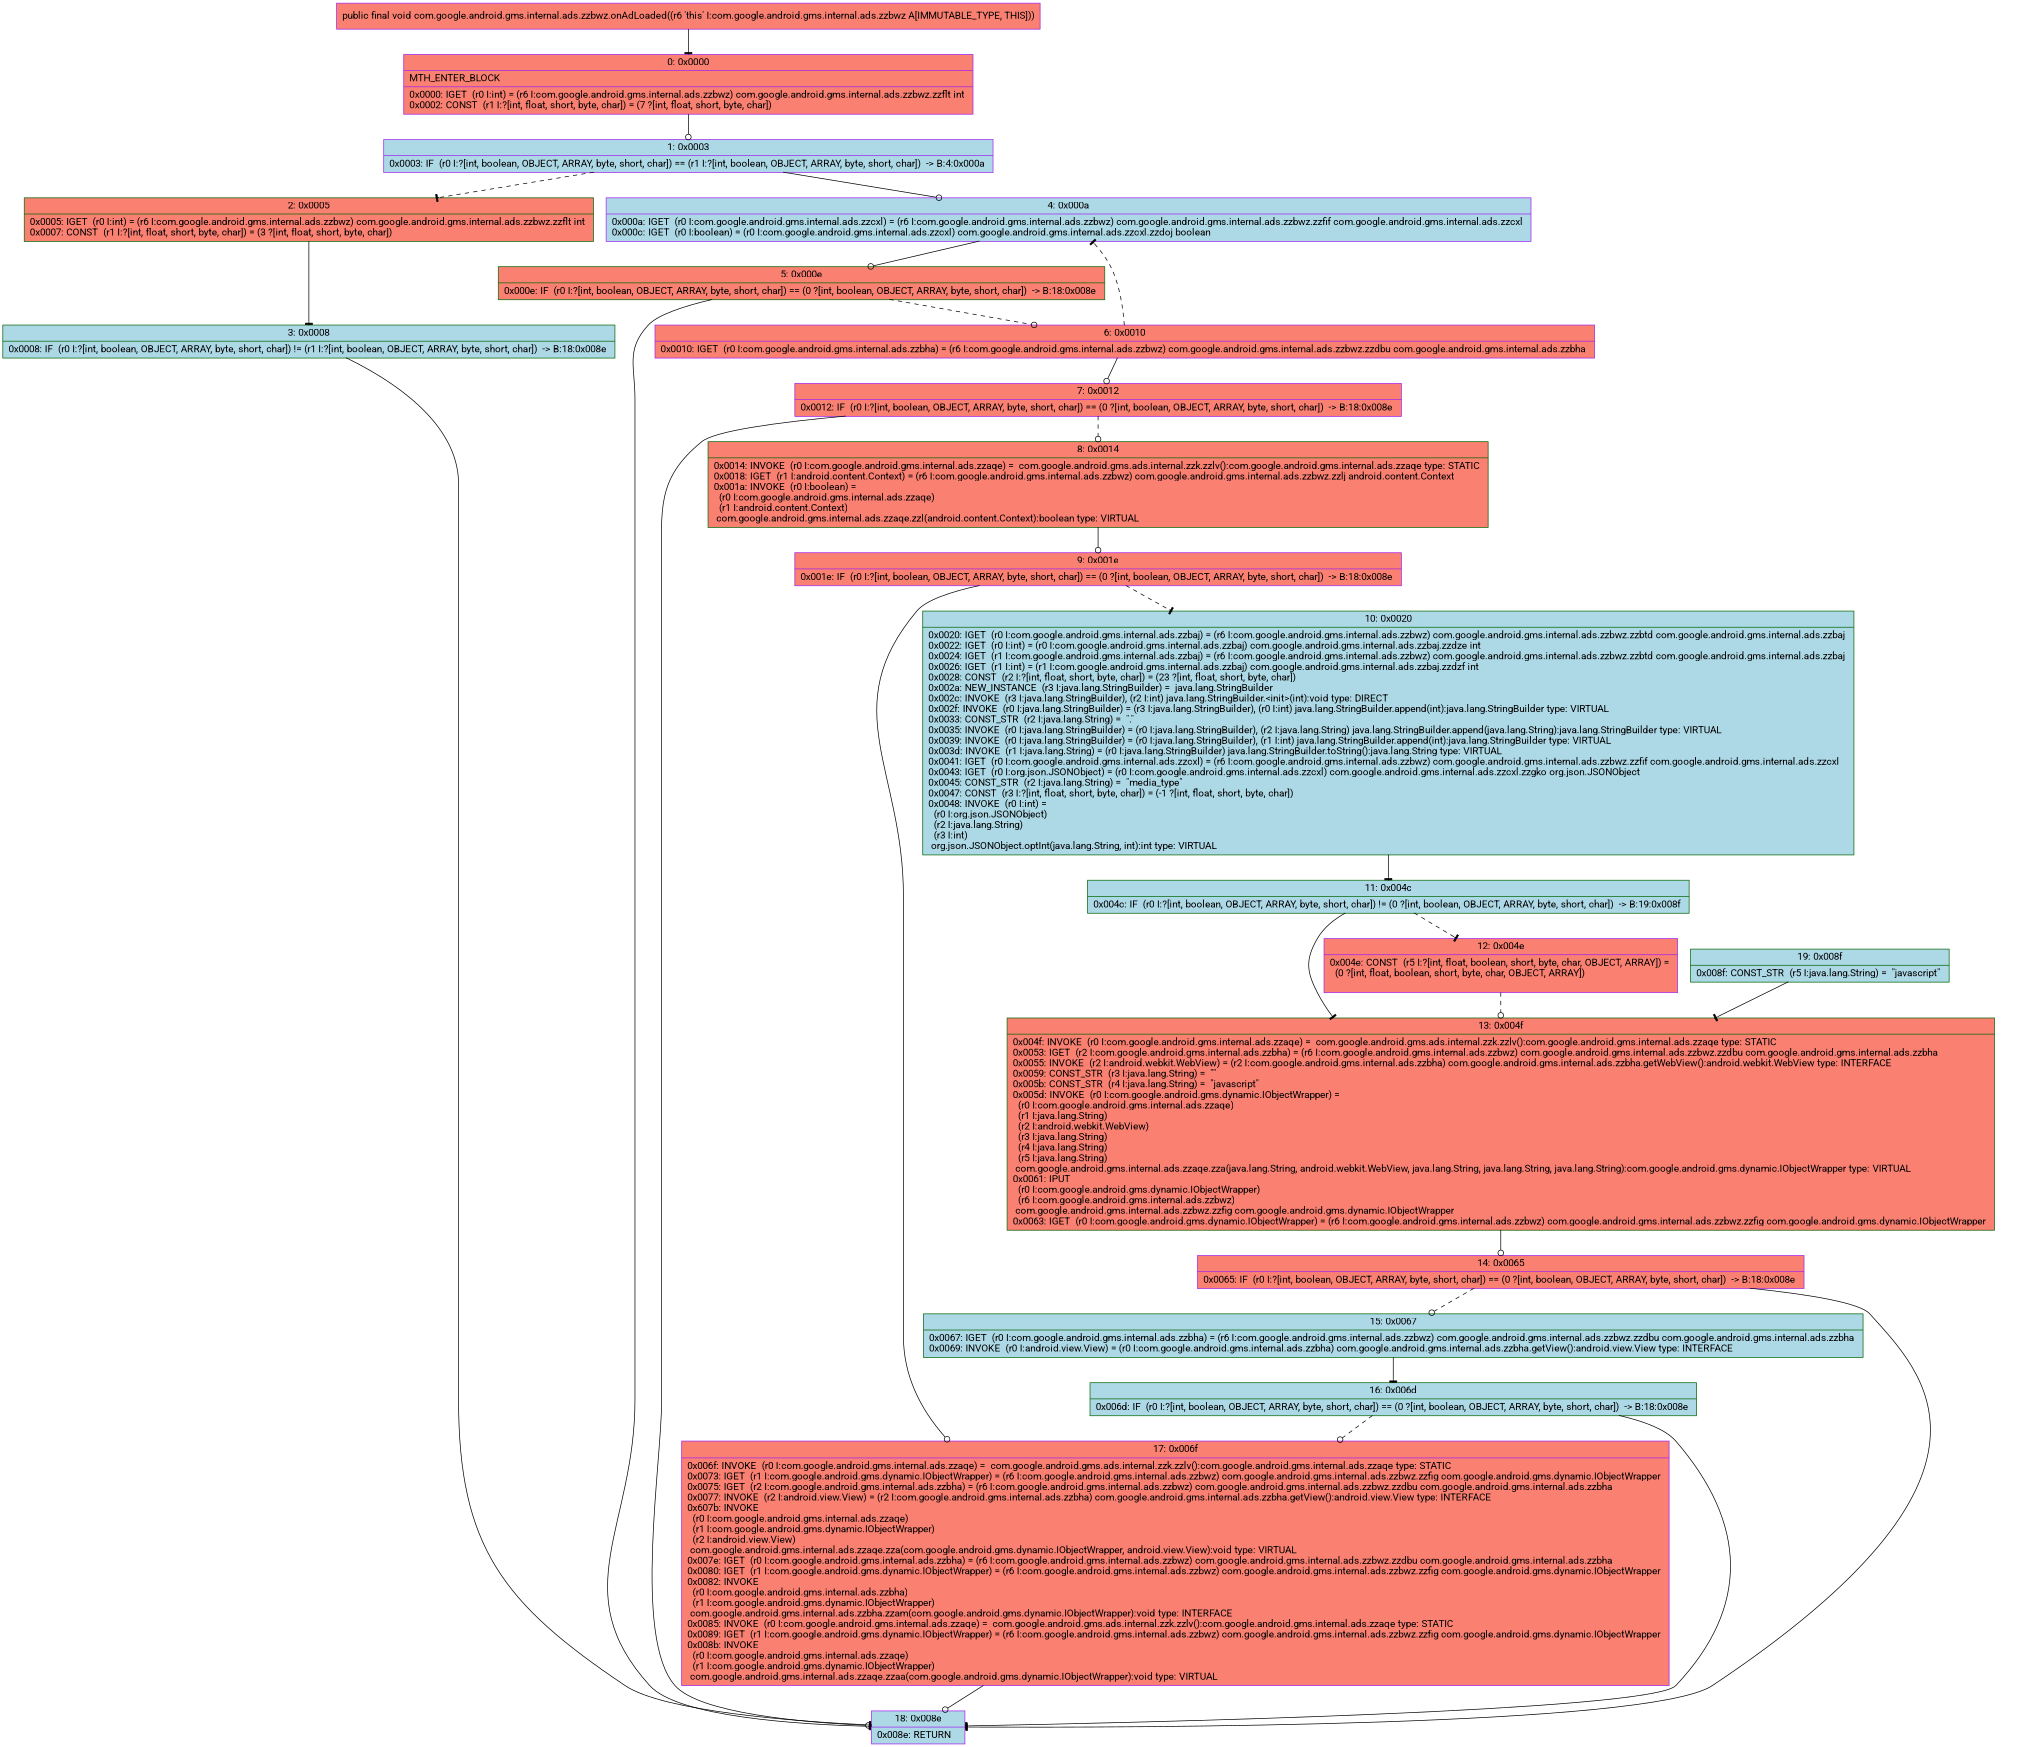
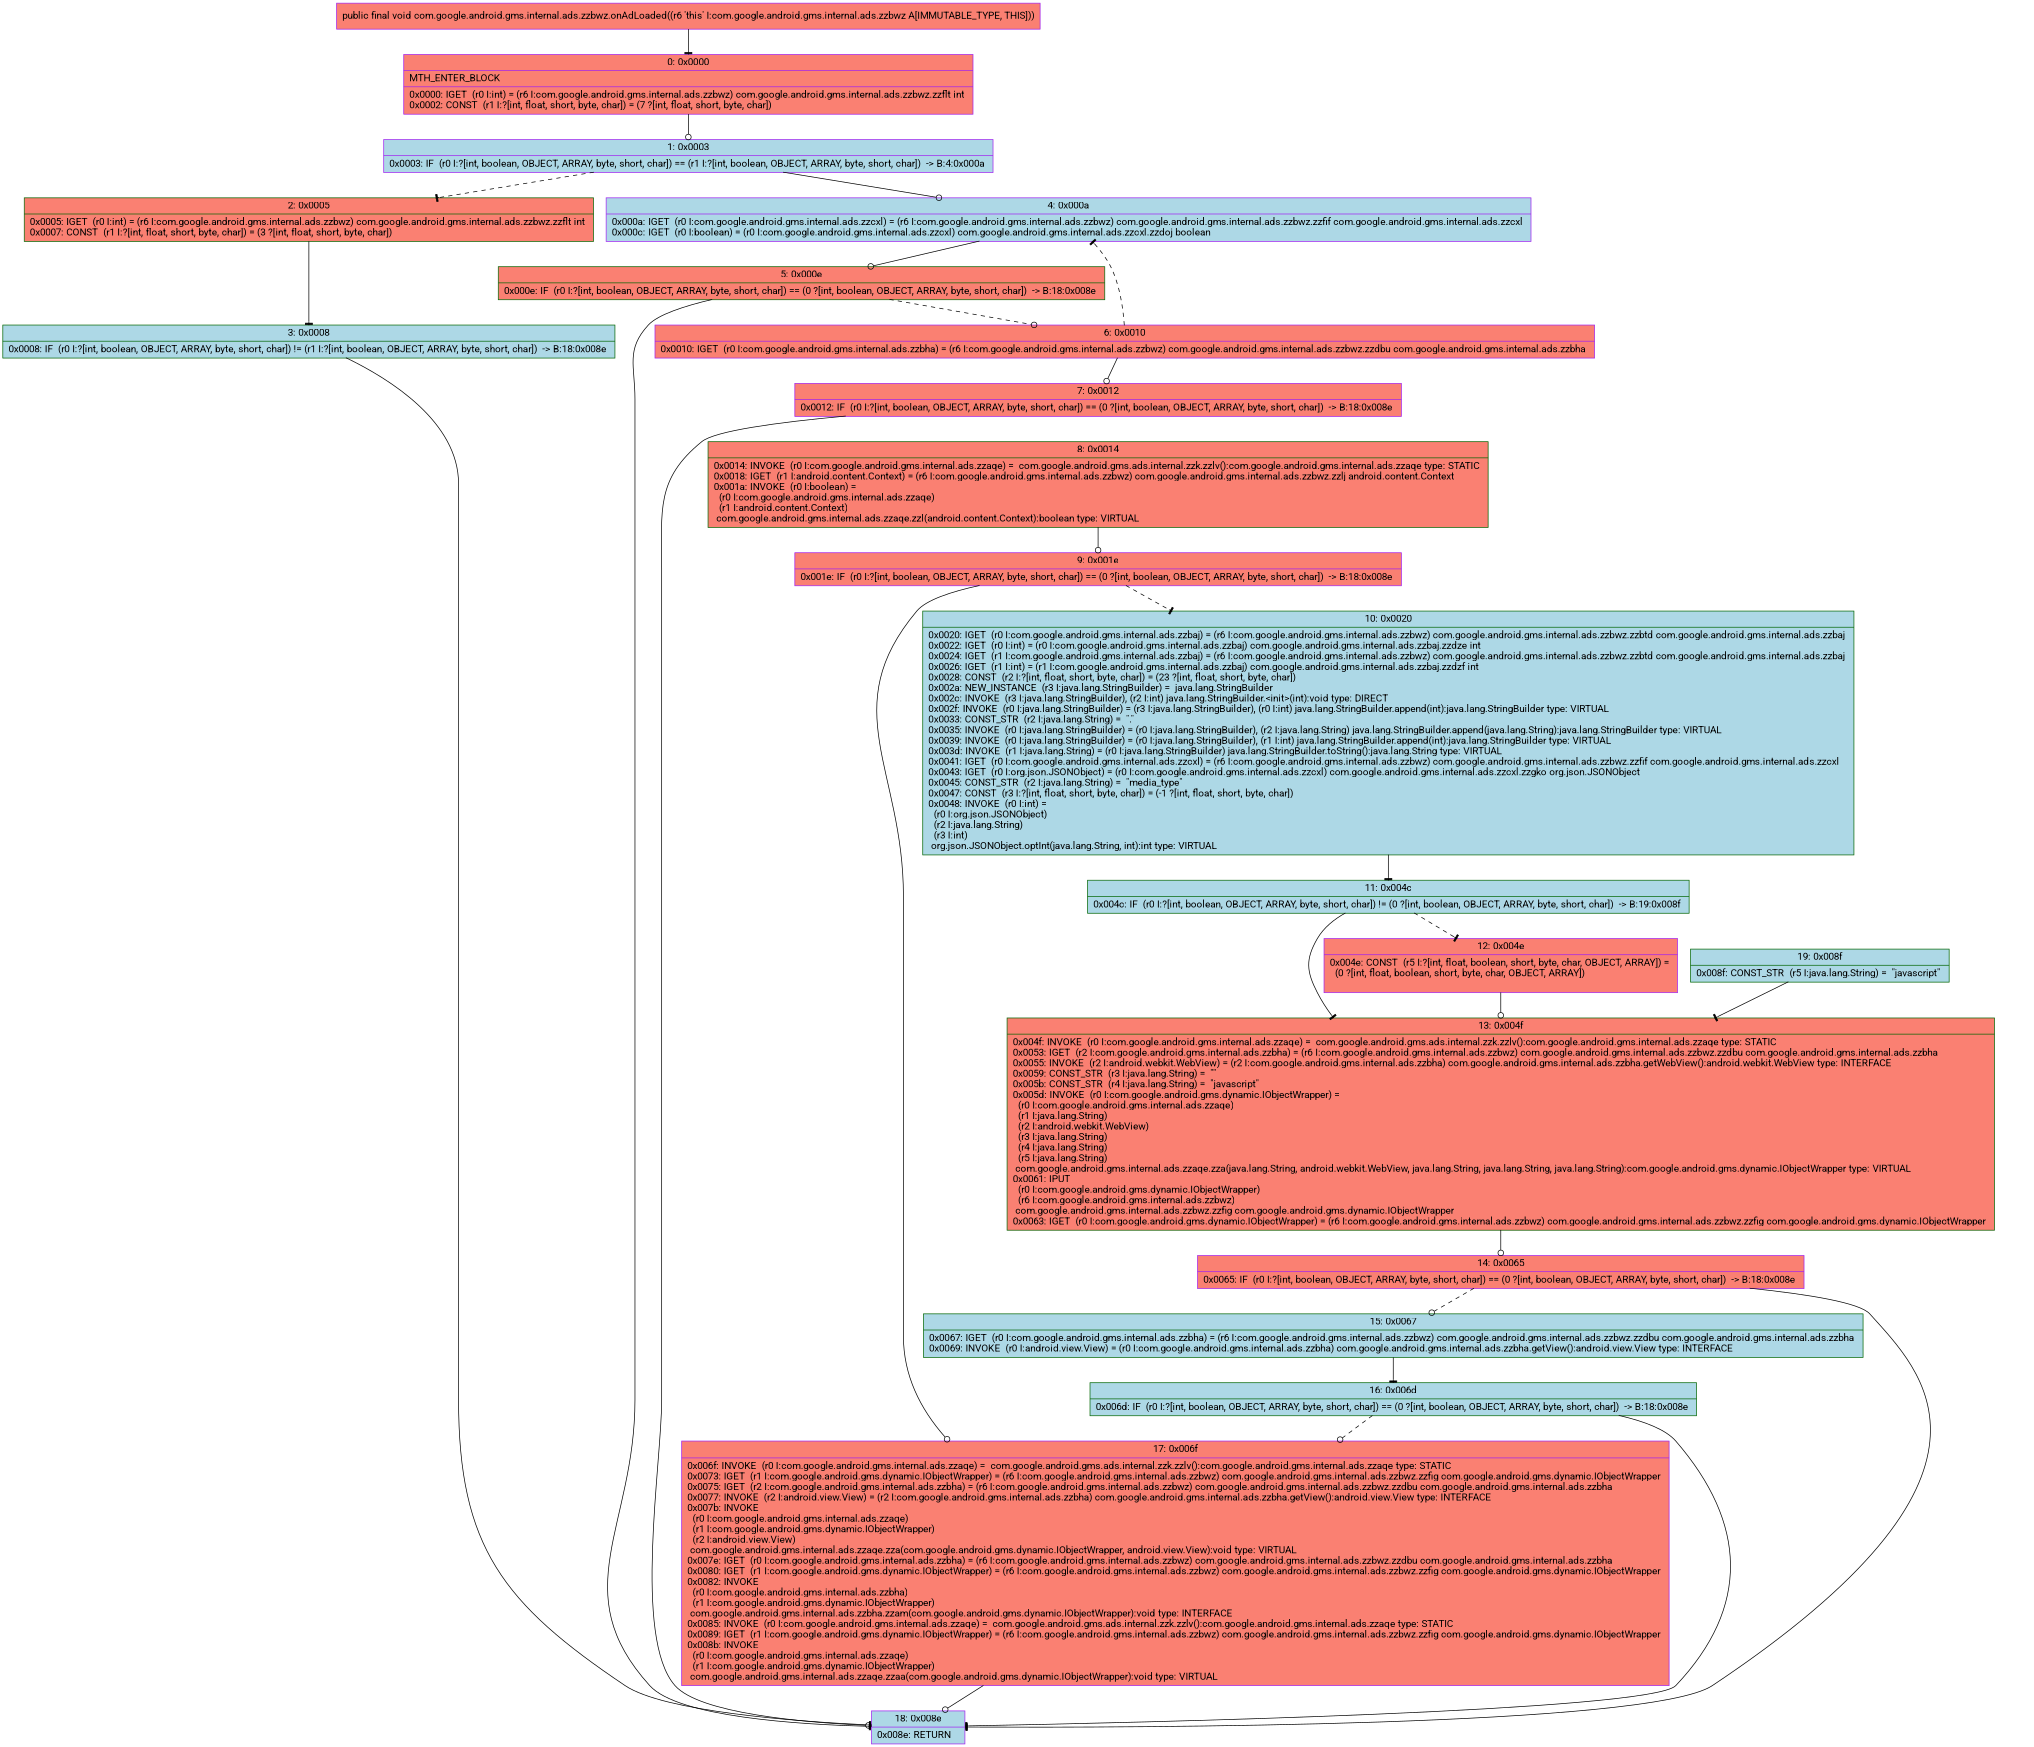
edge "7: 0x0012" -> "8: 0x0014": removed
edge "12: 0x004e" -> "13: 0x004f": style dashed -> solid
node "17: 0x006f": text "0x607b: INVOKE" -> "0x007b: INVOKE"
